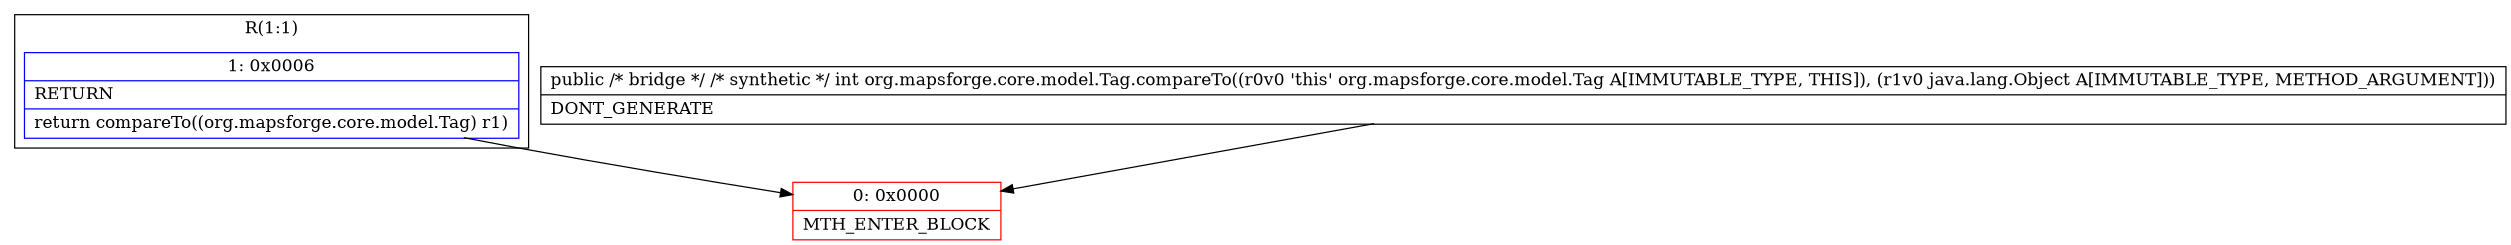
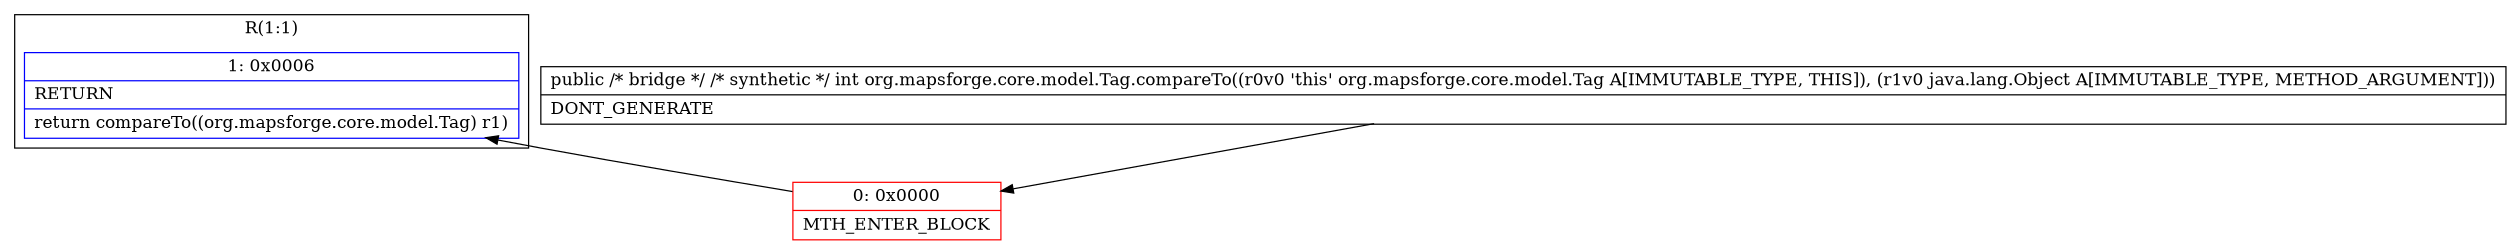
edge "1: 0x0006" -> "0: 0x0000": reversed
